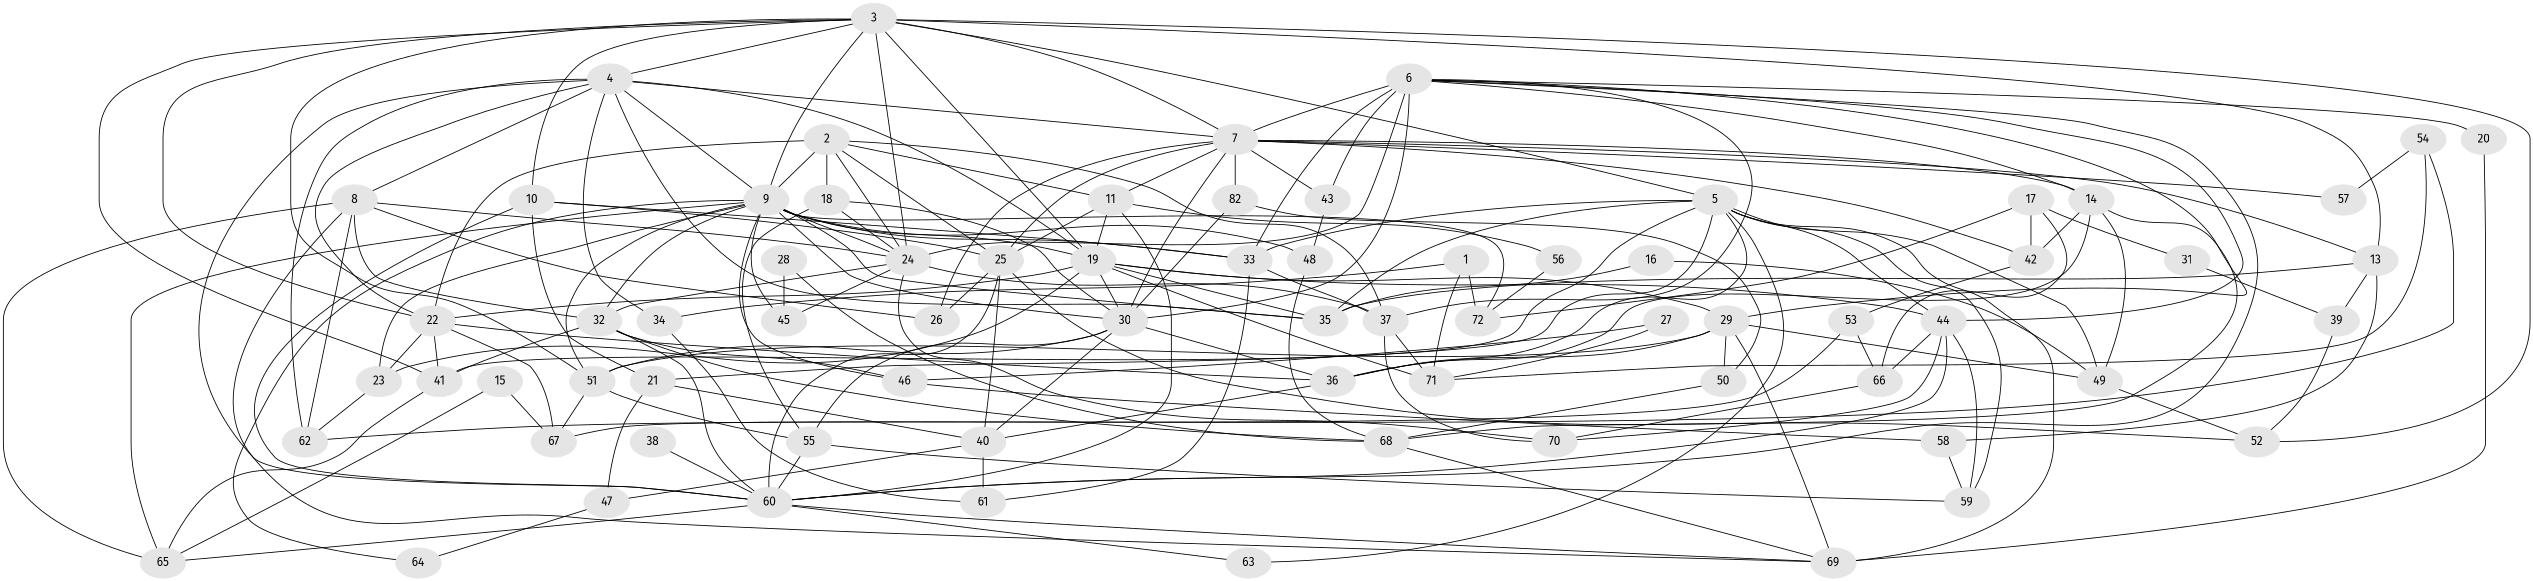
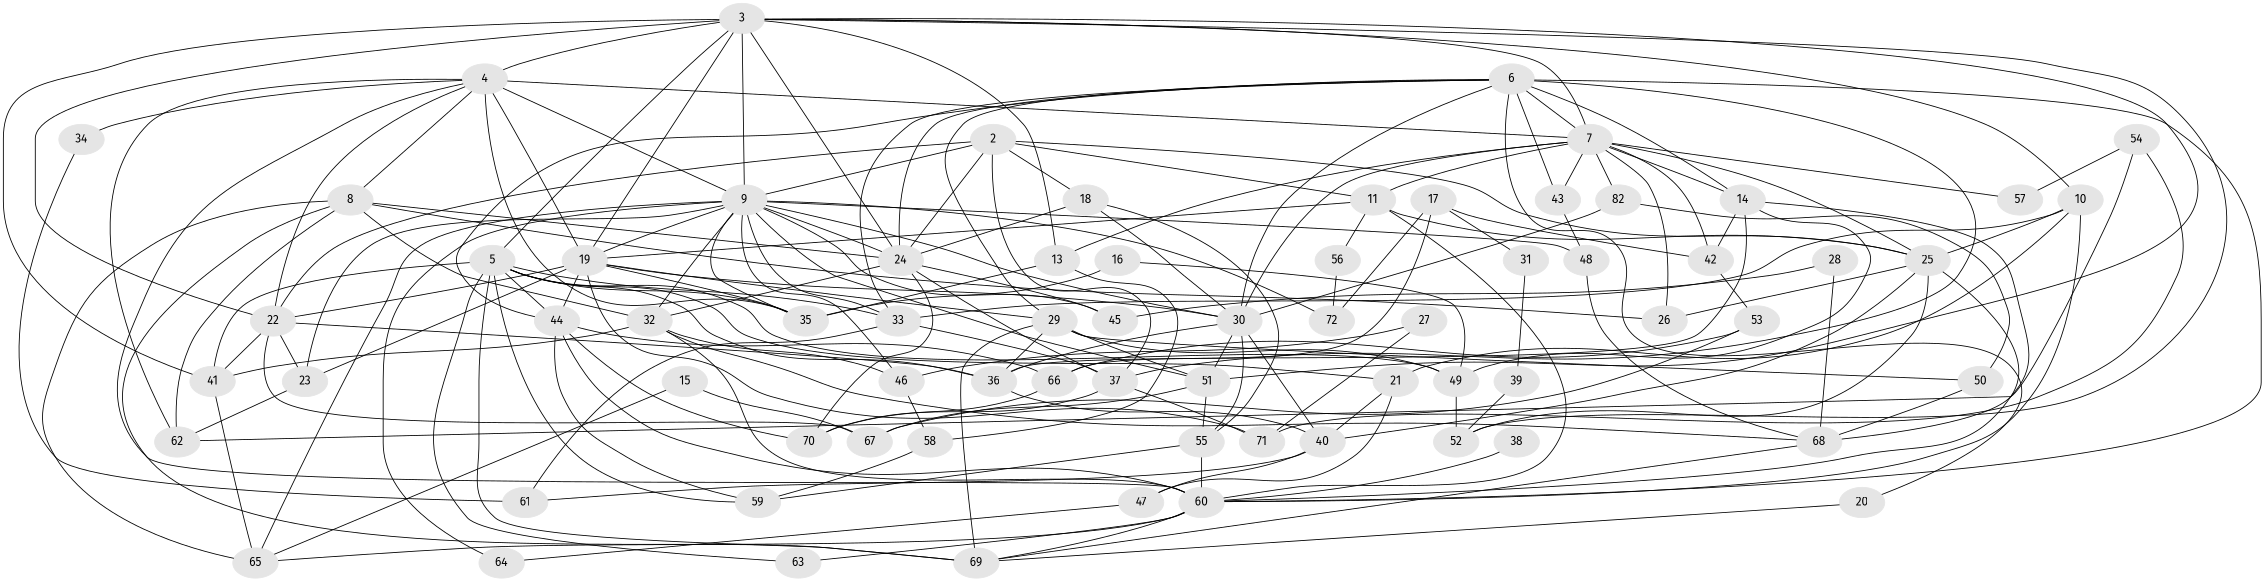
node "1": removed
edge "13" -- "39": removed
